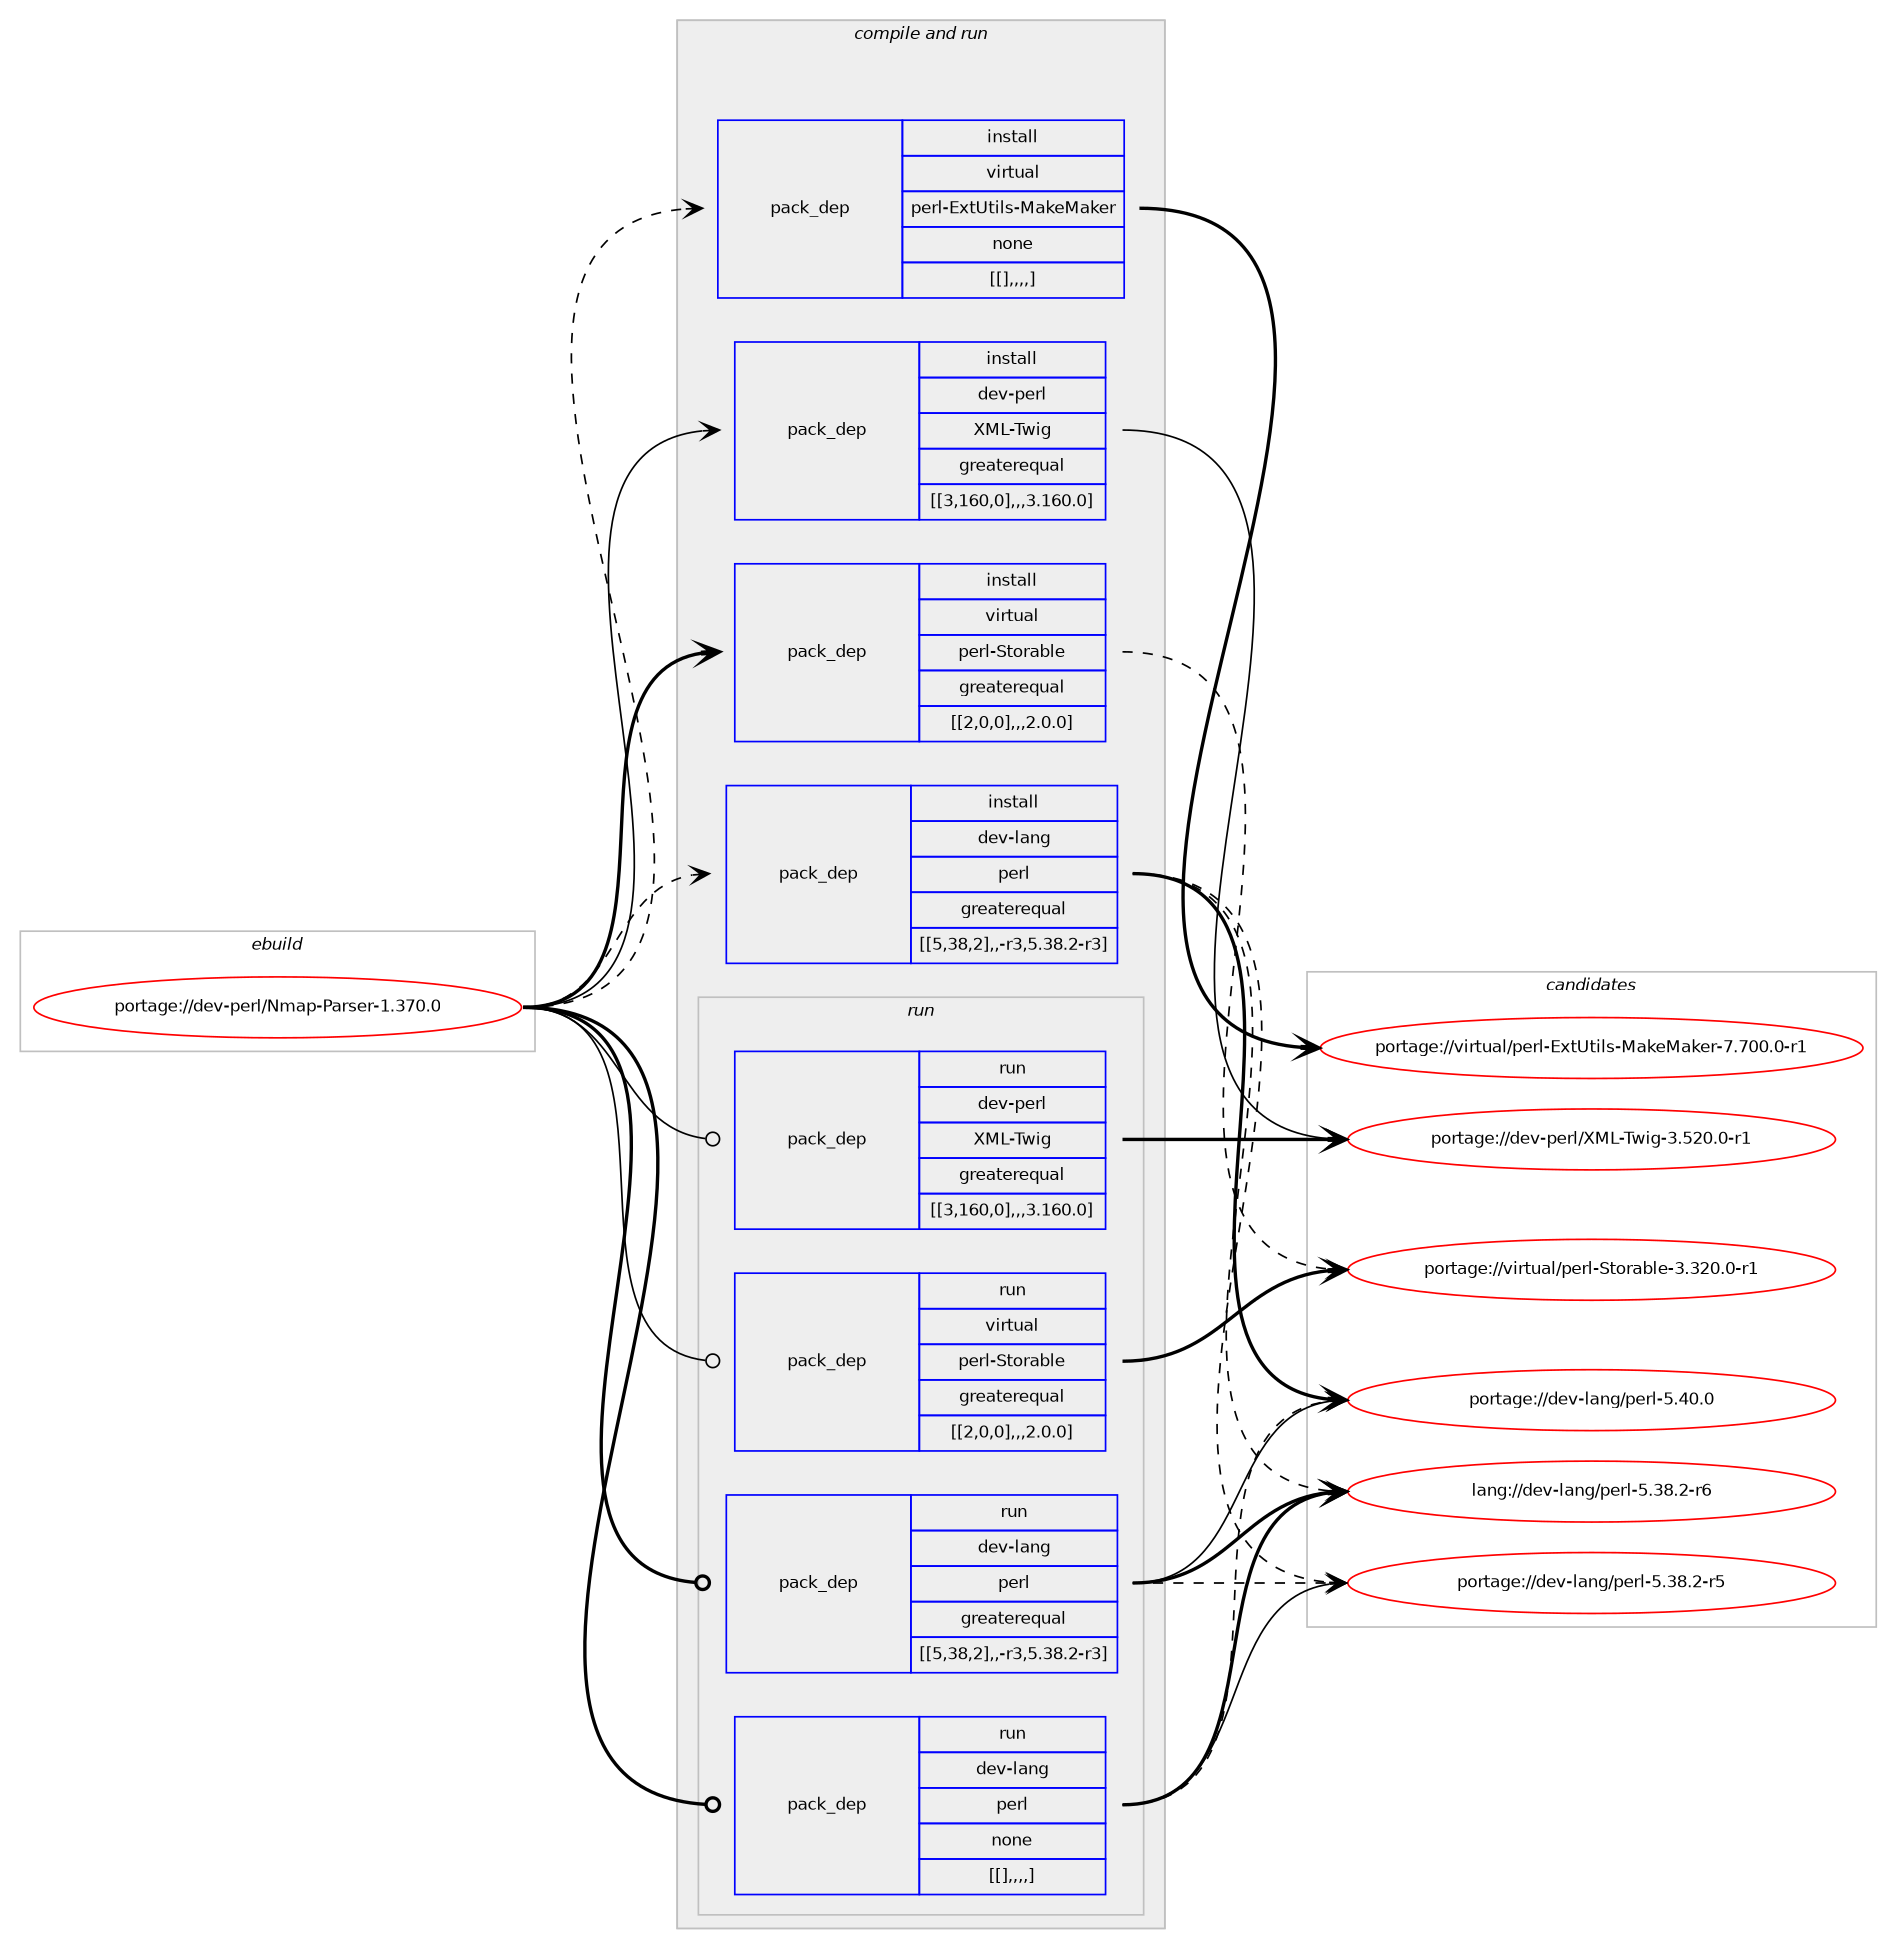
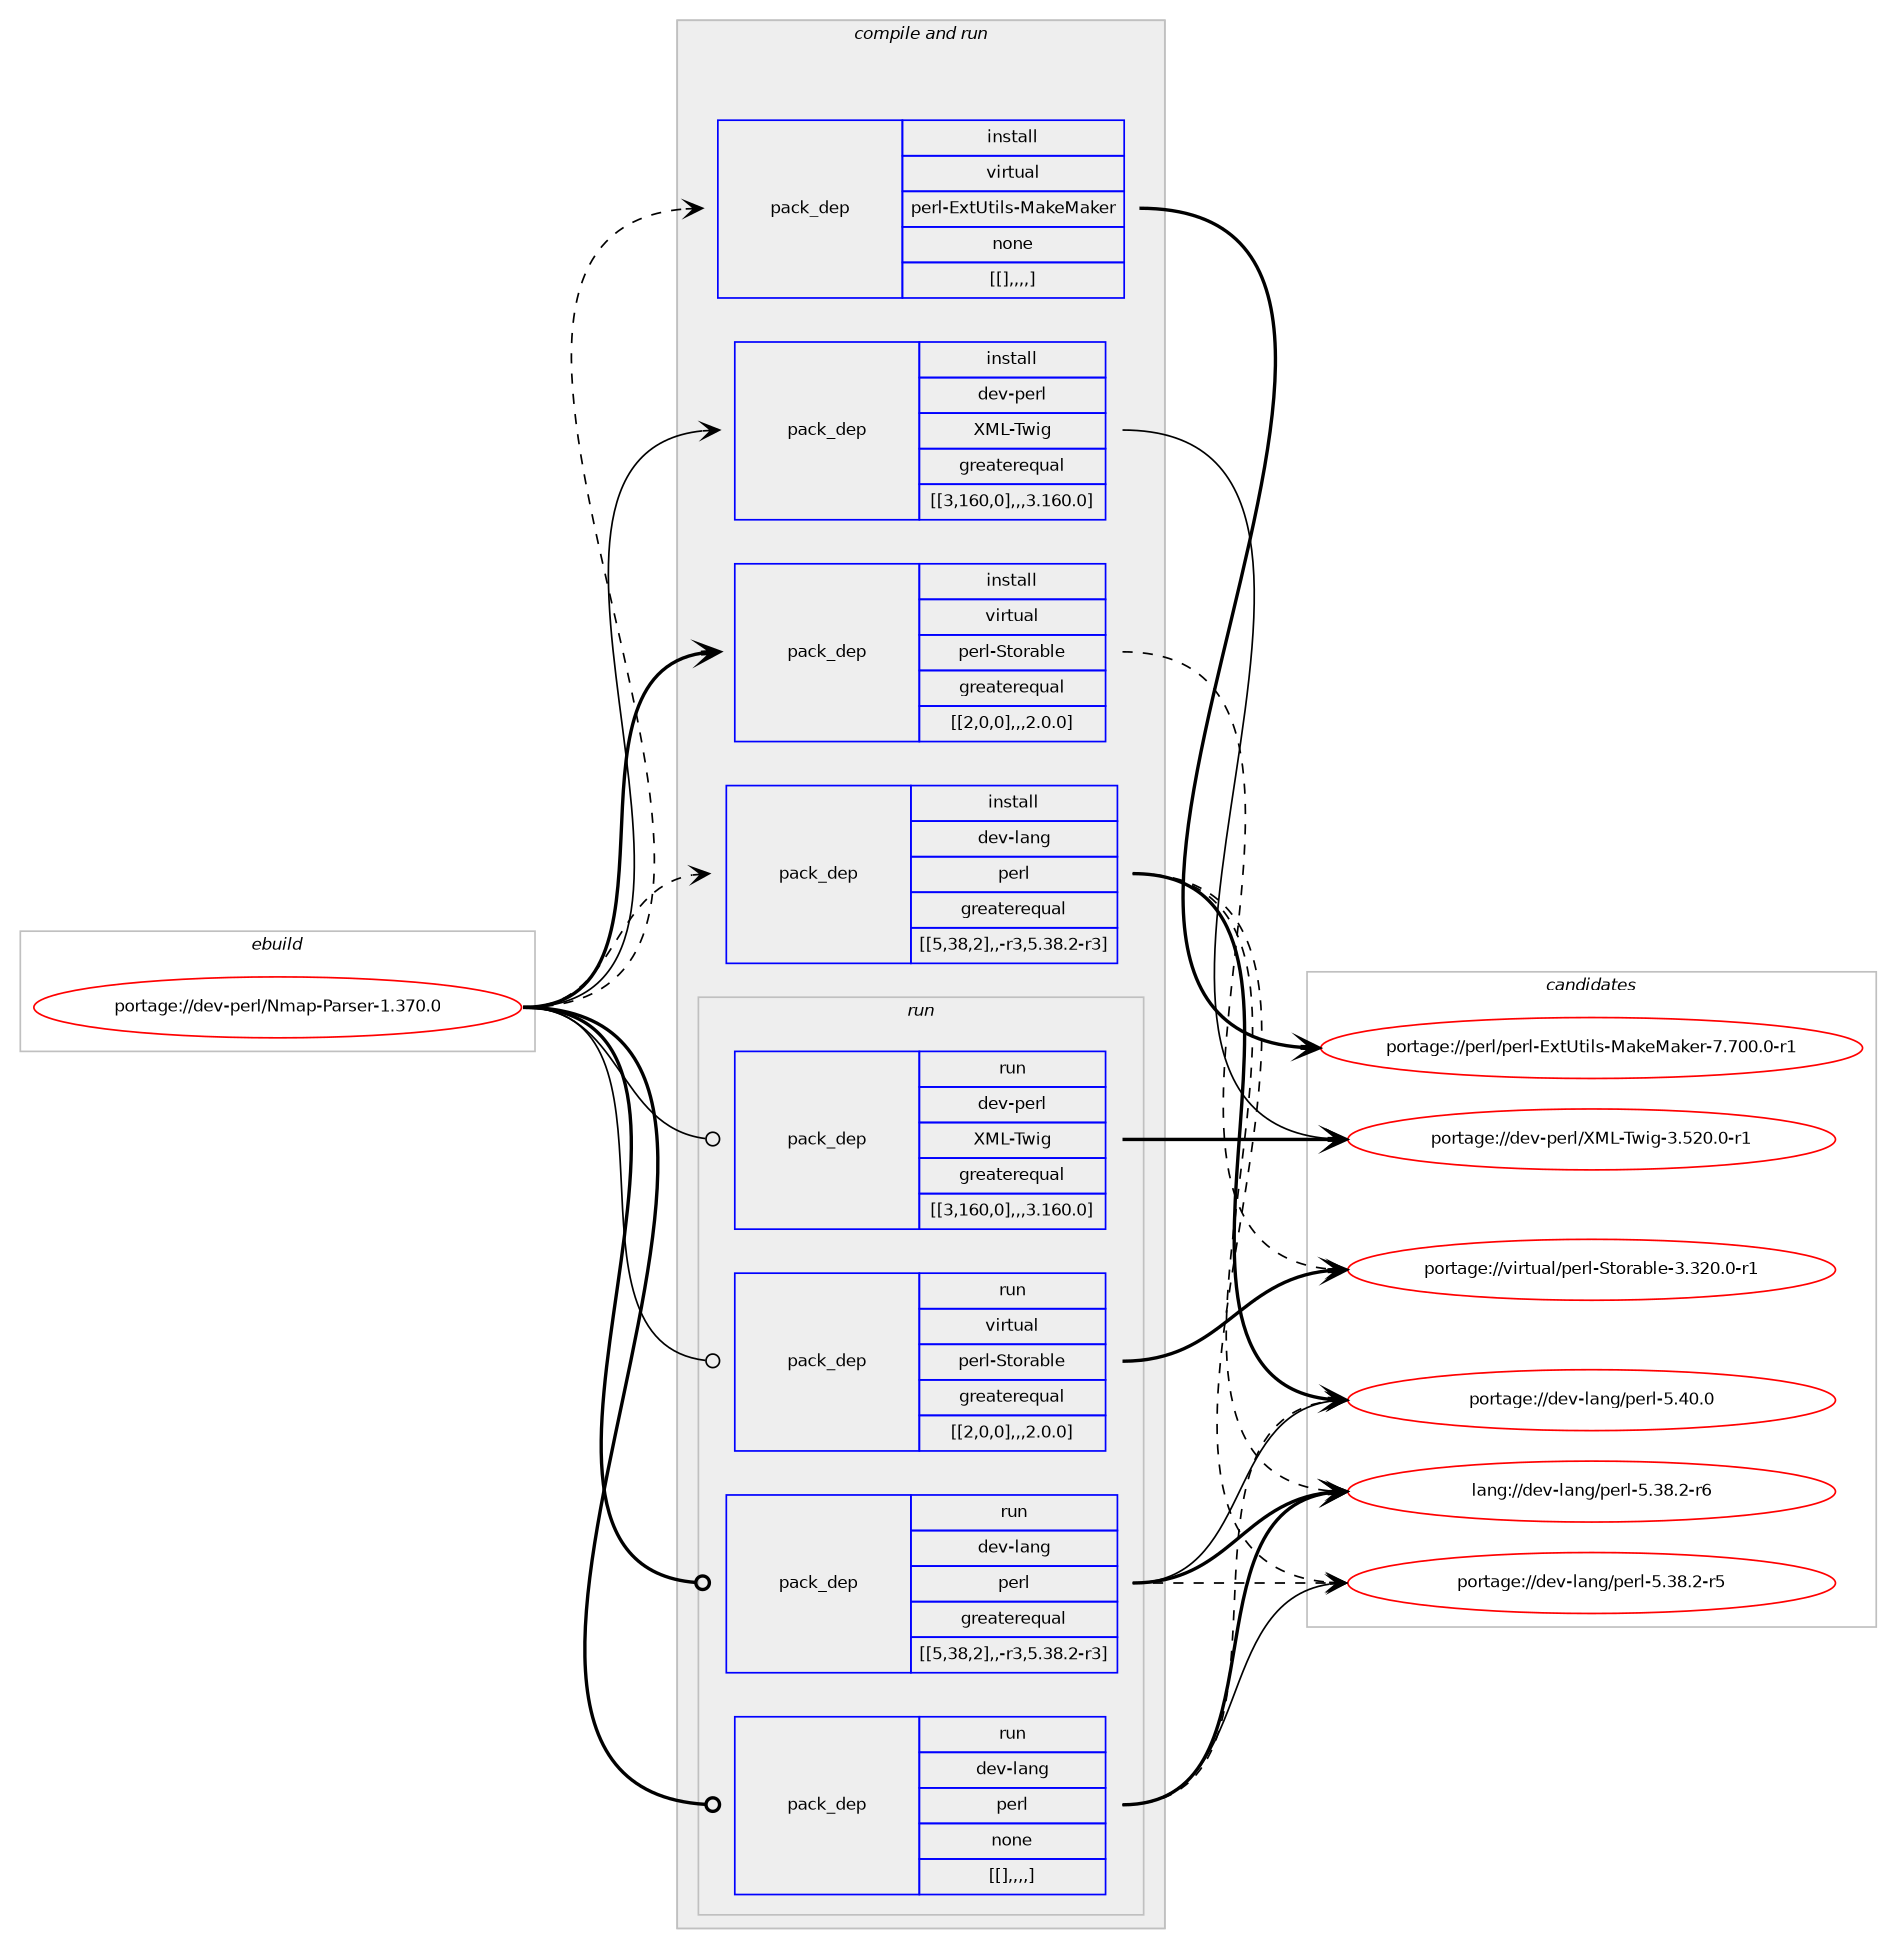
node "portage://virtual/perl-ExtUtils-MakeMaker-7.700.0-r1": label "portage://virtual/perl-ExtUtils-MakeMaker-7.700.0-r1" -> "portage://perl/perl-ExtUtils-MakeMaker-7.700.0-r1"
